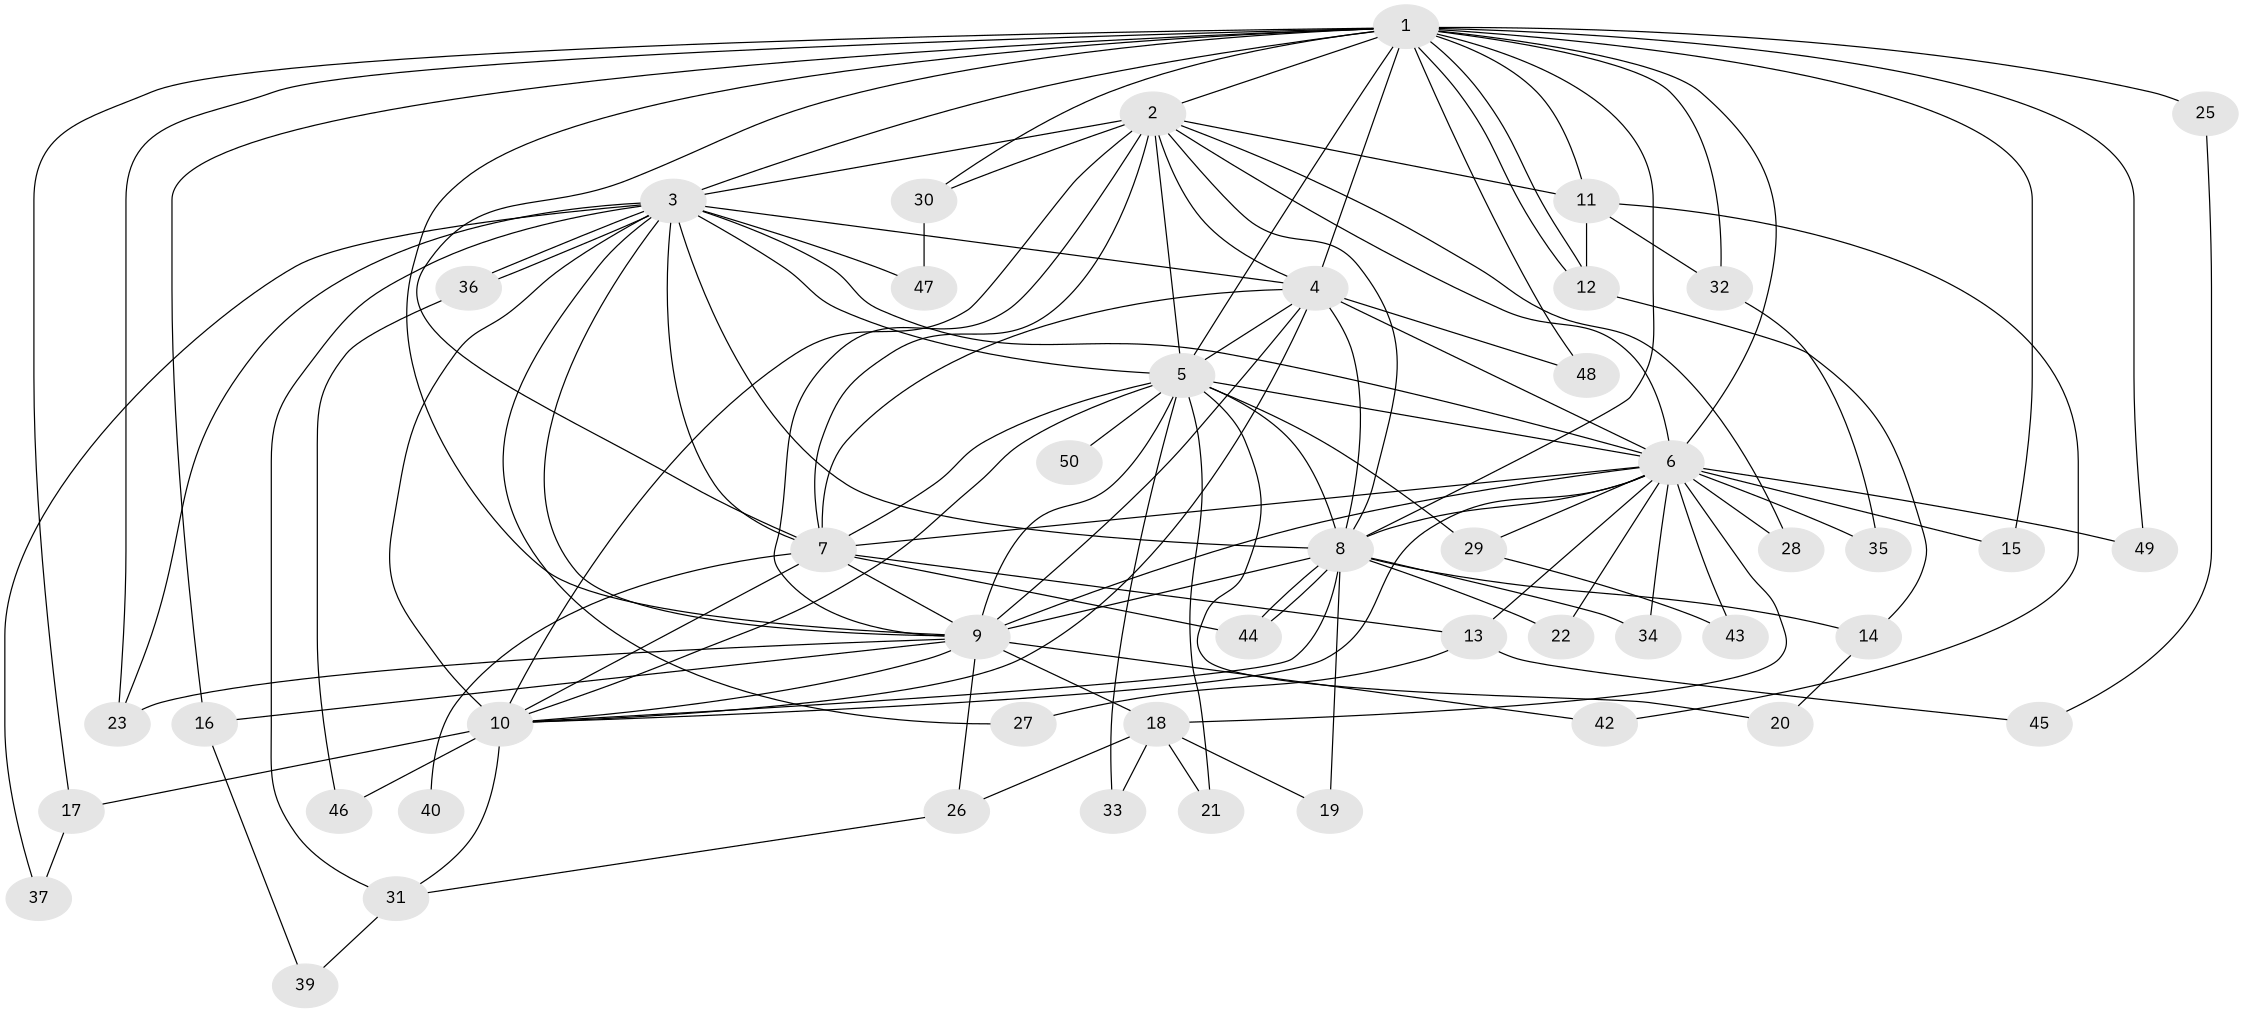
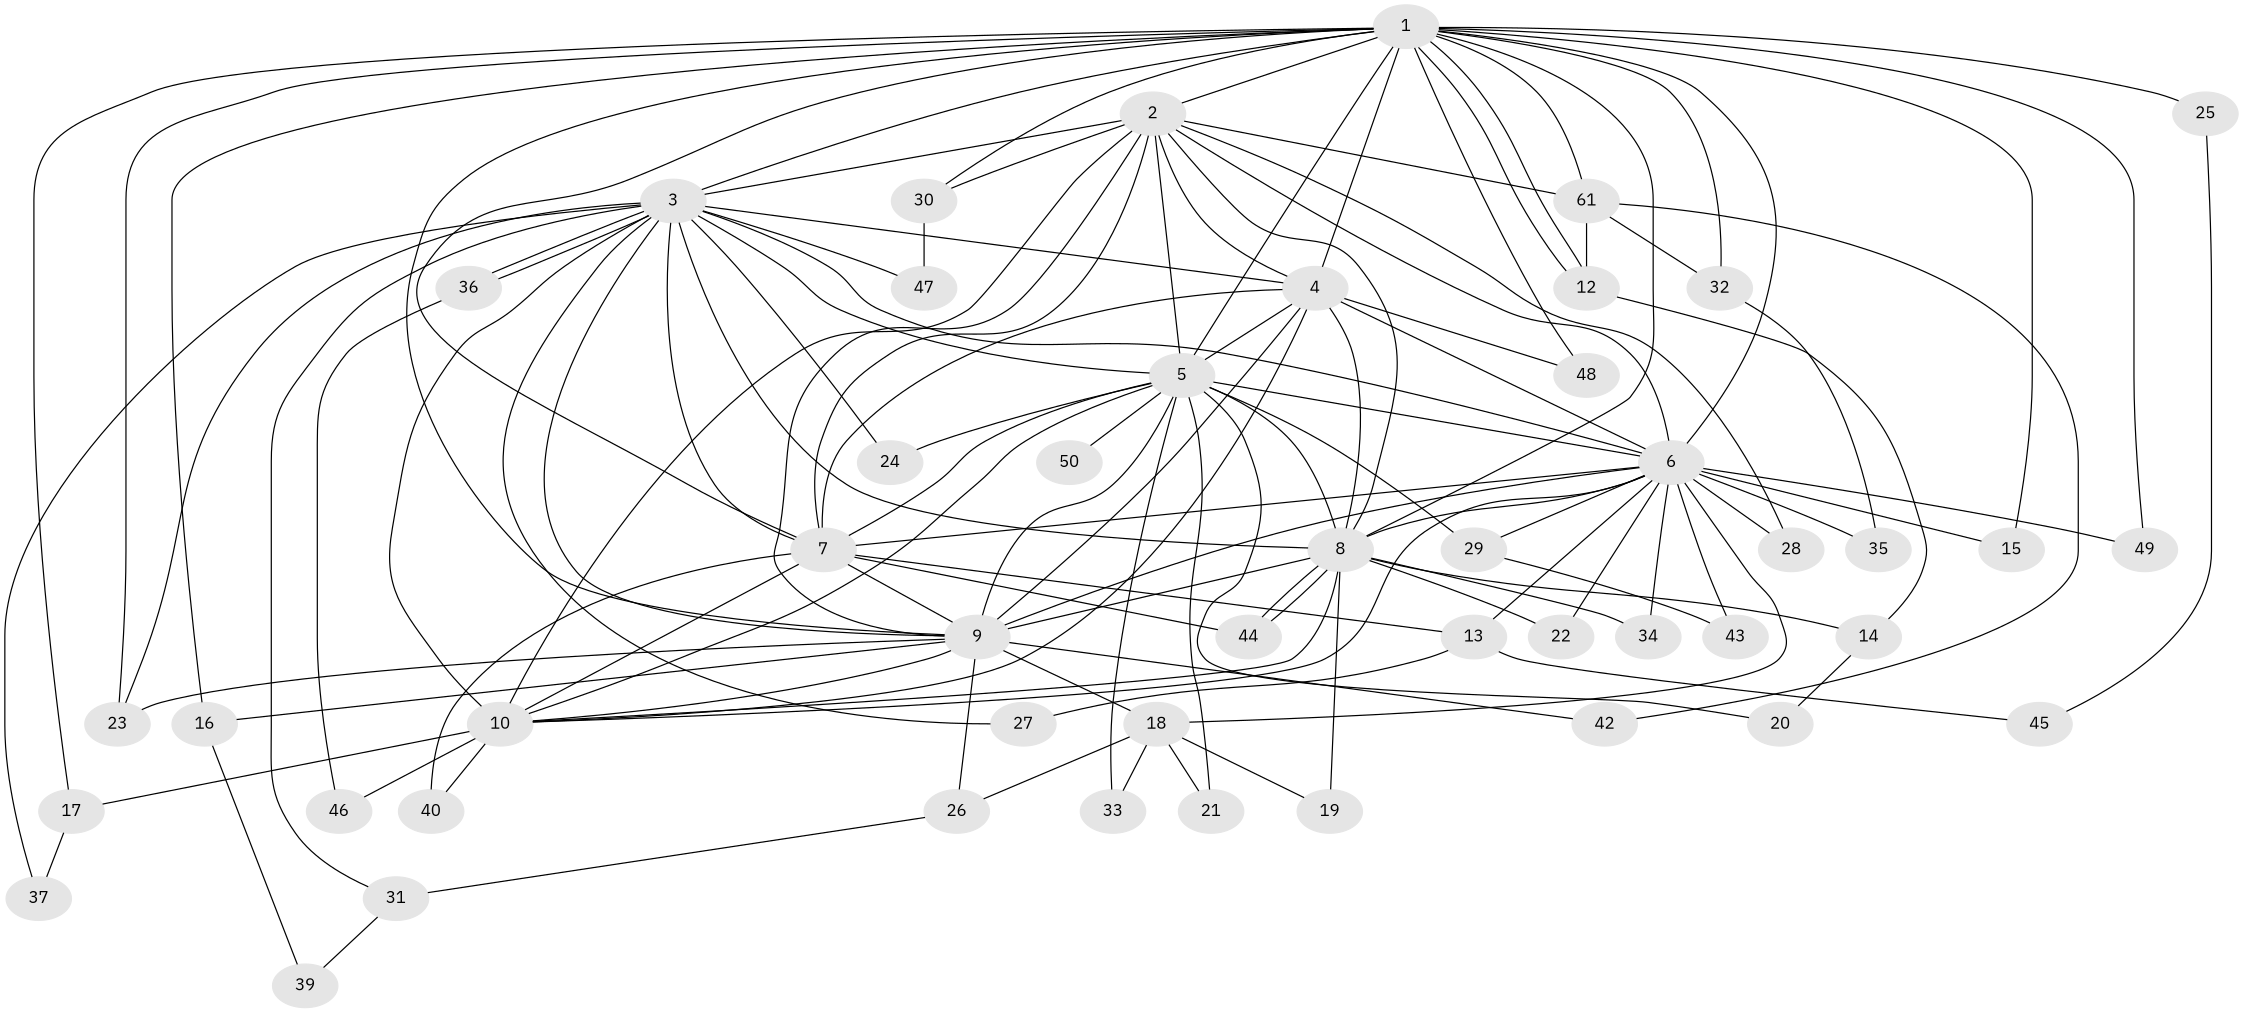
node "11": label "11" -> "61"
node "24": added
edge "10" -- "31": now "10" -- "40"
